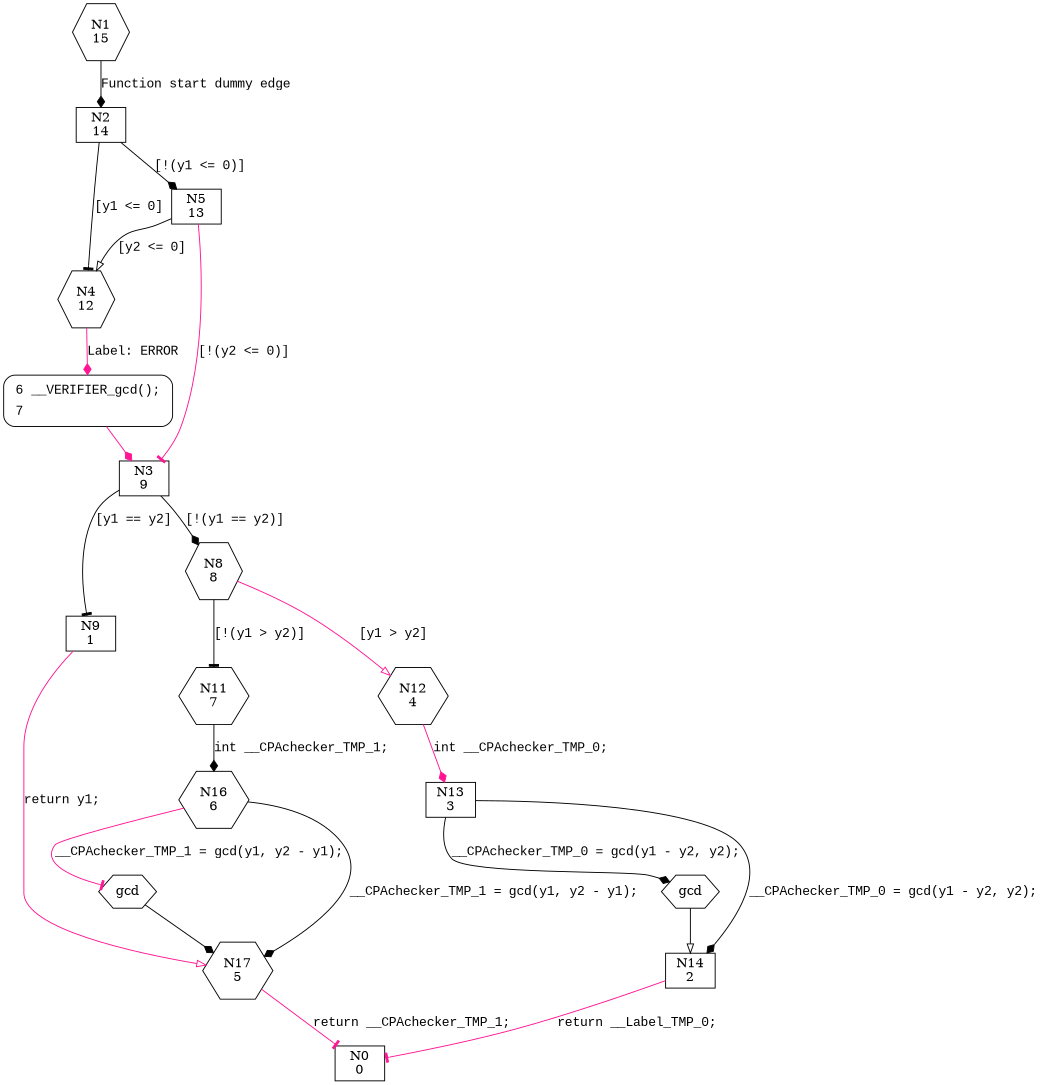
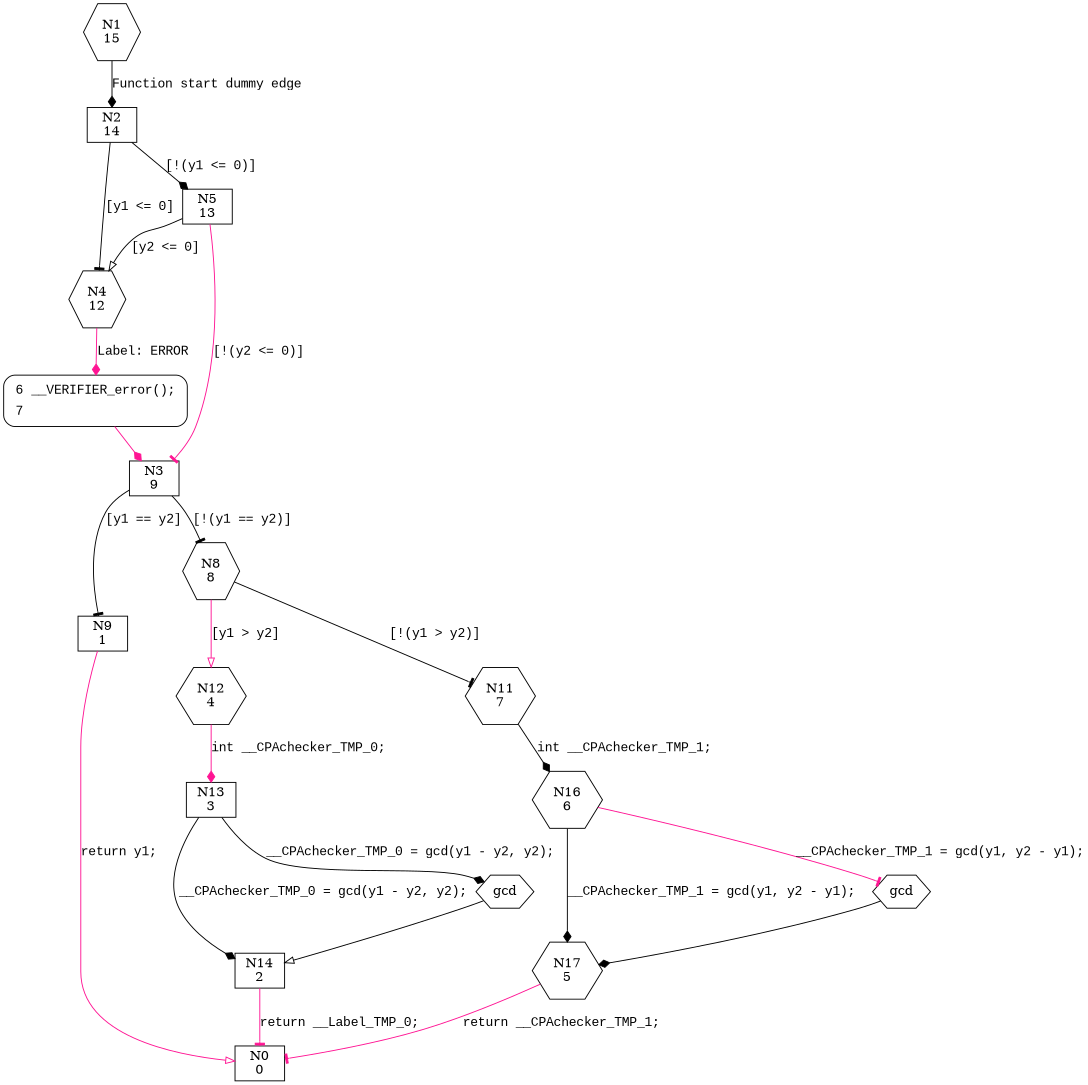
node "6": text "__VERIFIER_gcd();" -> "__VERIFIER_error();"
edge "N3 9" -> "N8 8": arrowhead diamond -> tee
edge "N9 1" -> "N17 5": now "N9 1" -> "N0 0"
